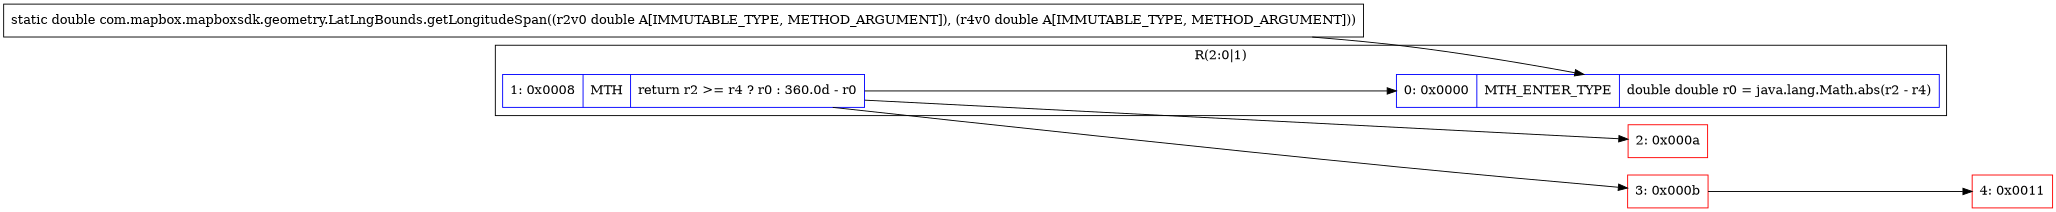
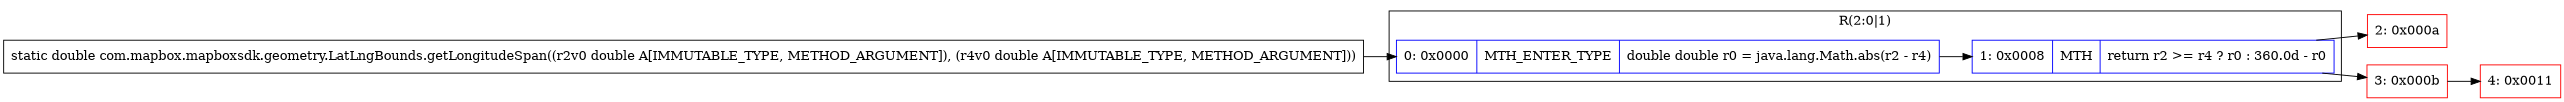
edge "1: 0x0008" -> "0: 0x0000": reversed
